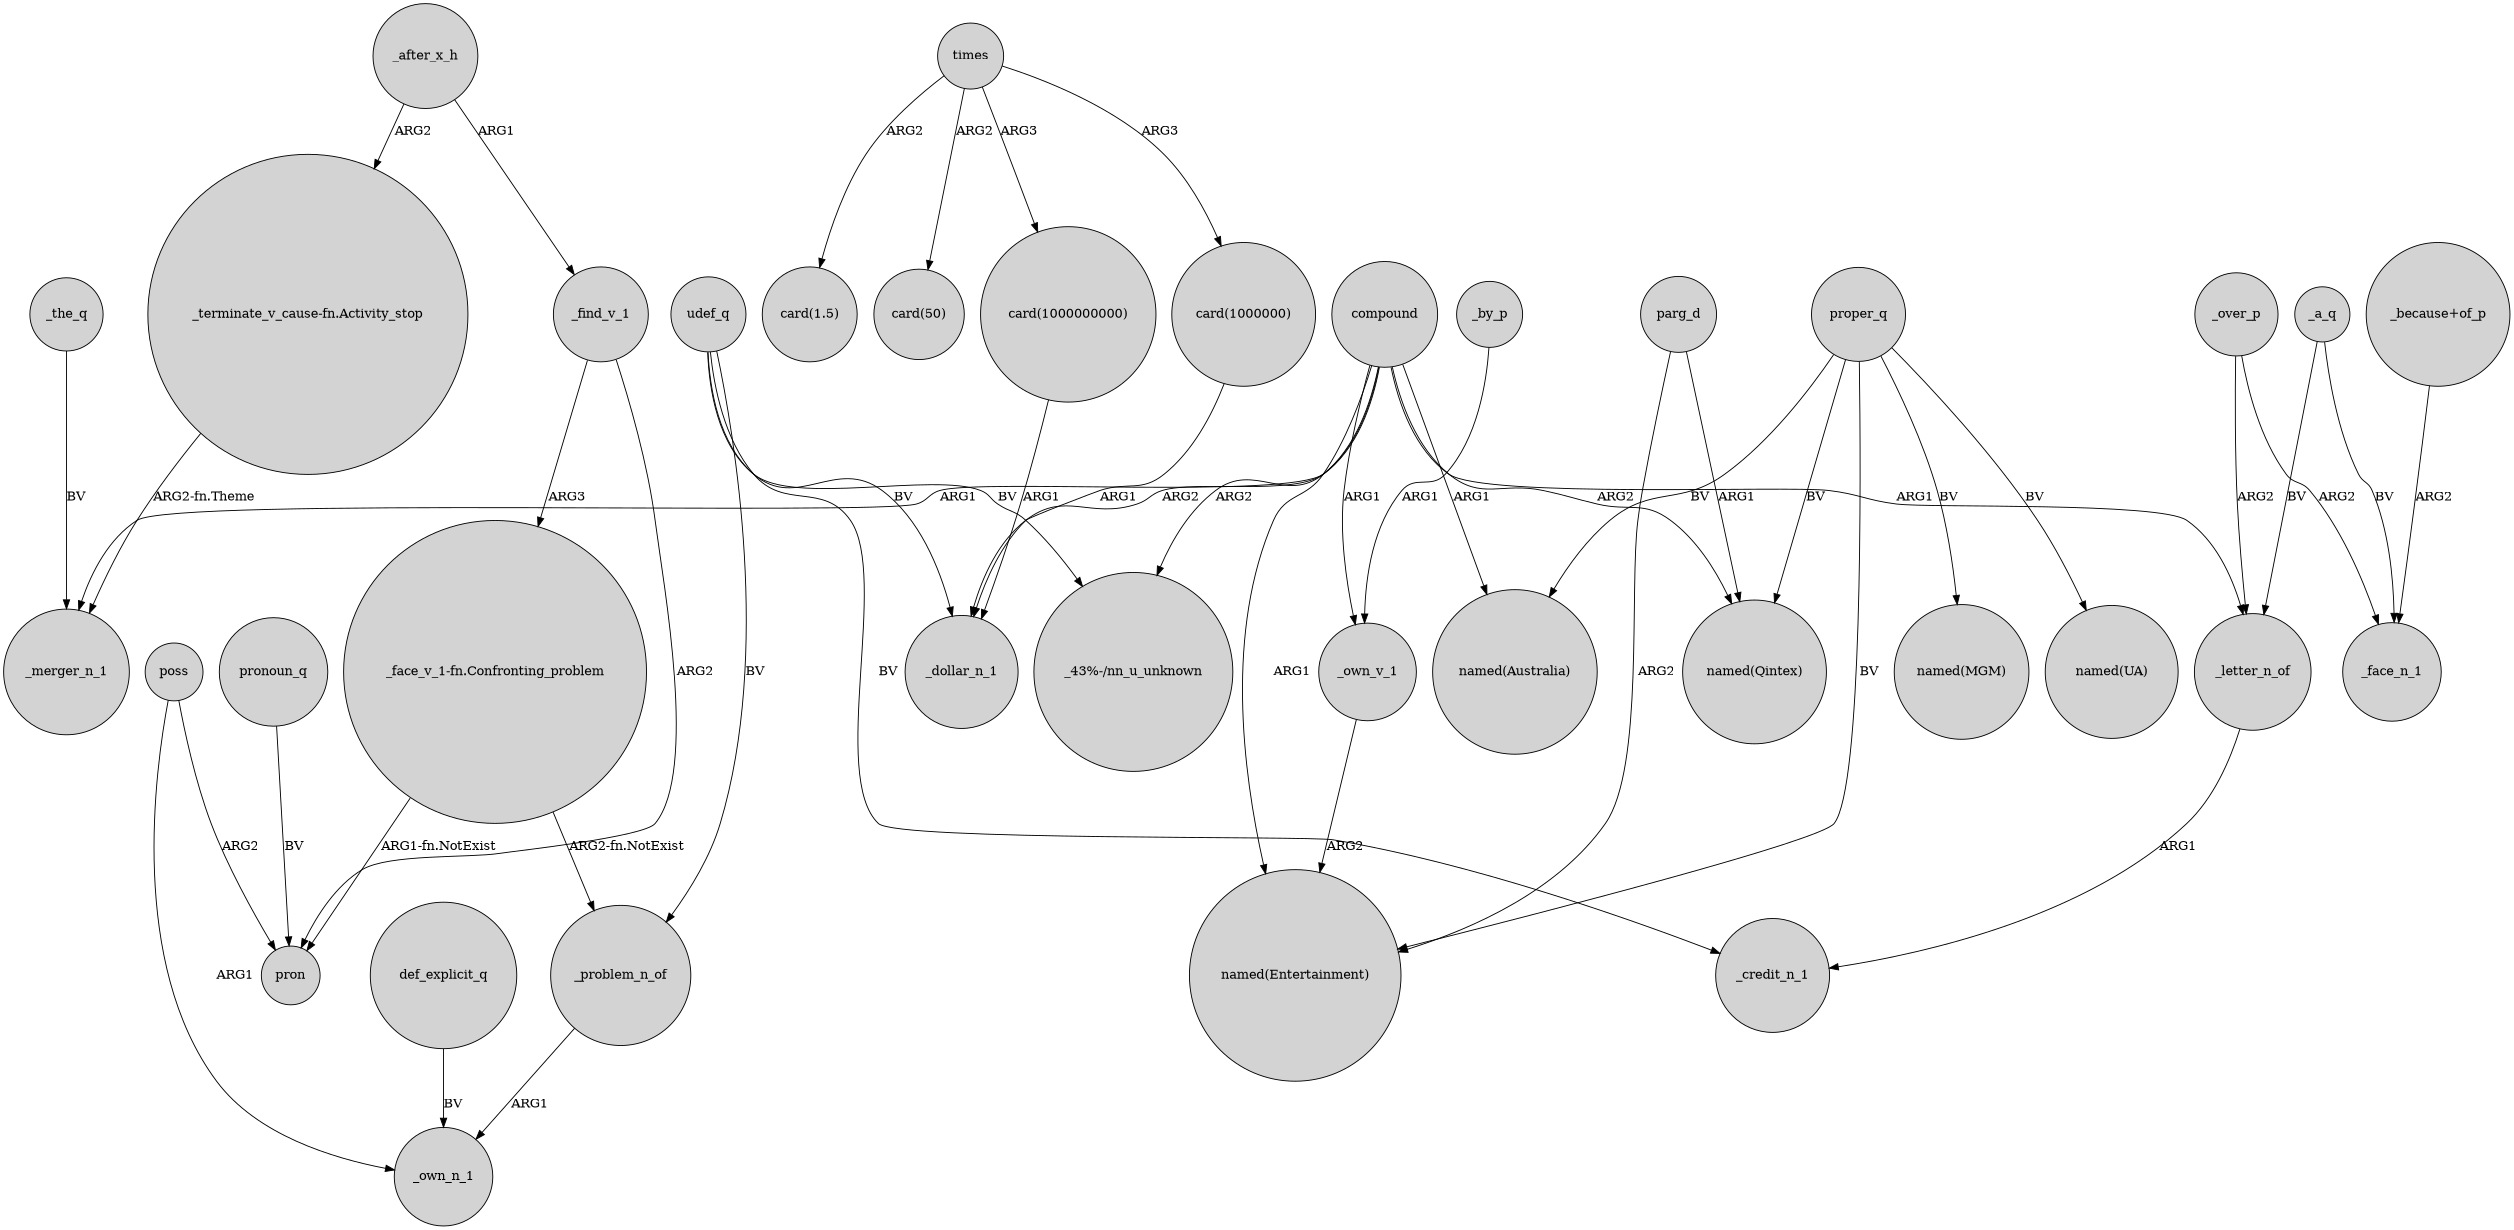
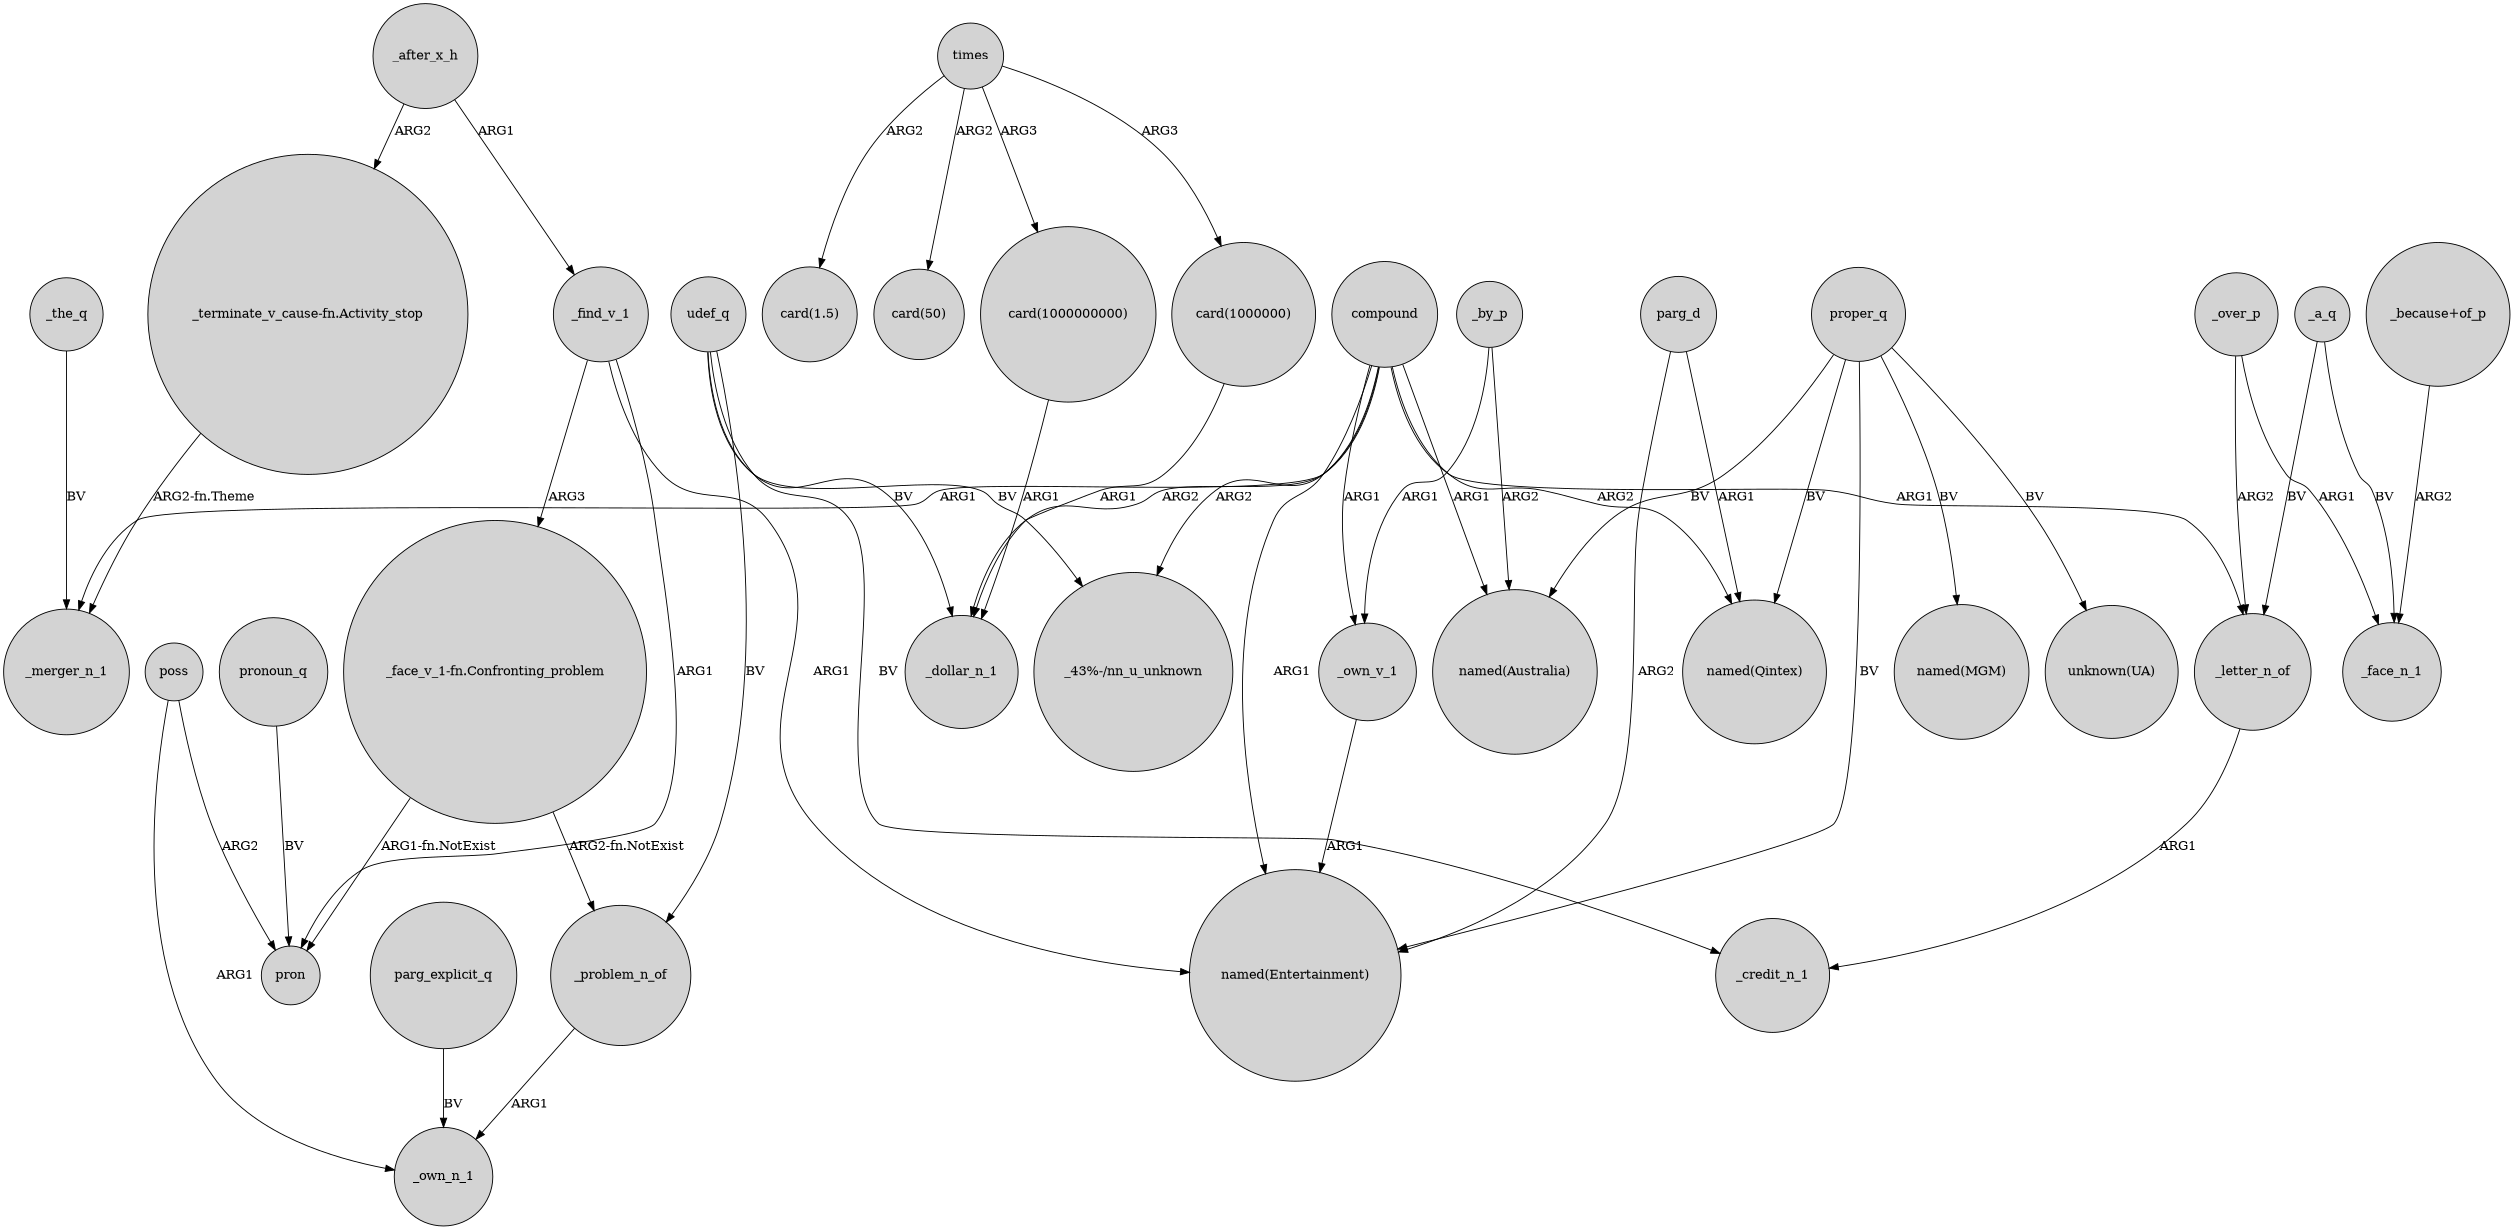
edge "_by_p" -> "named(Australia)": added, label "ARG2"
edge "_over_p" -> "_face_n_1": label "ARG2" -> "ARG1"
edge "_find_v_1" -> "pron": label "ARG2" -> "ARG1"
node "named(UA)": label "named(UA)" -> "unknown(UA)"
edge "_find_v_1" -> "named(Entertainment)": added, label "ARG1"
edge "_own_v_1" -> "named(Entertainment)": label "ARG2" -> "ARG1"
node "def_explicit_q": label "def_explicit_q" -> "parg_explicit_q"
